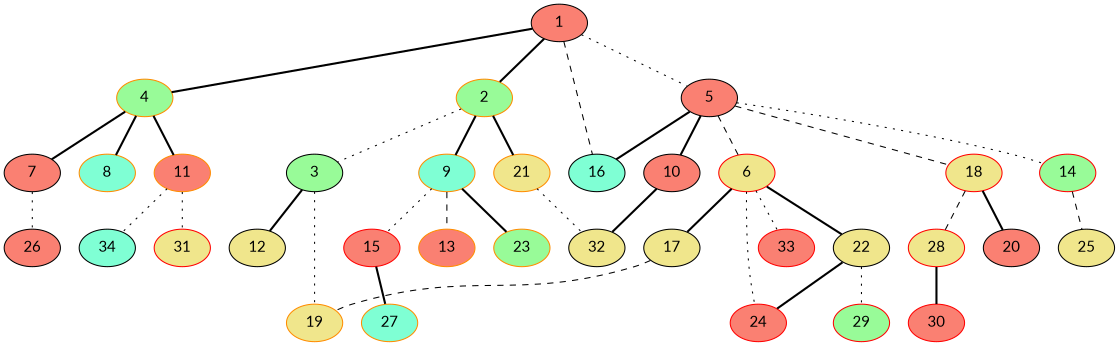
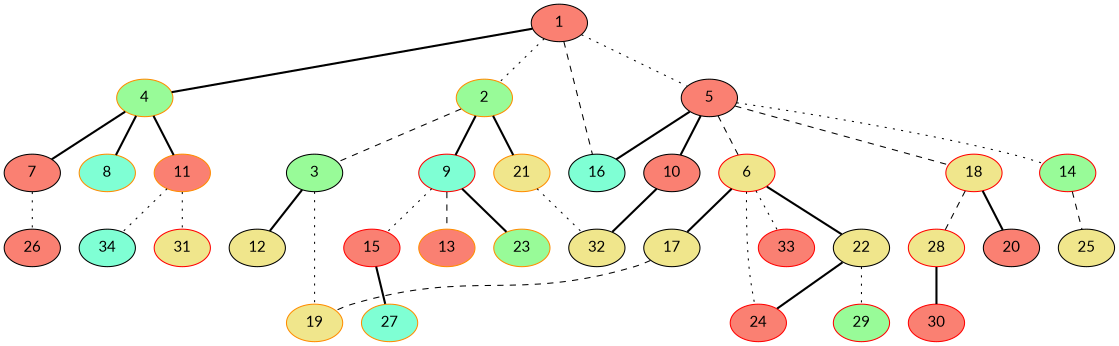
edge "1" -- "2": style bold -> dotted
edge "2" -- "3": style dotted -> dashed
node "9": color darkorange -> red
